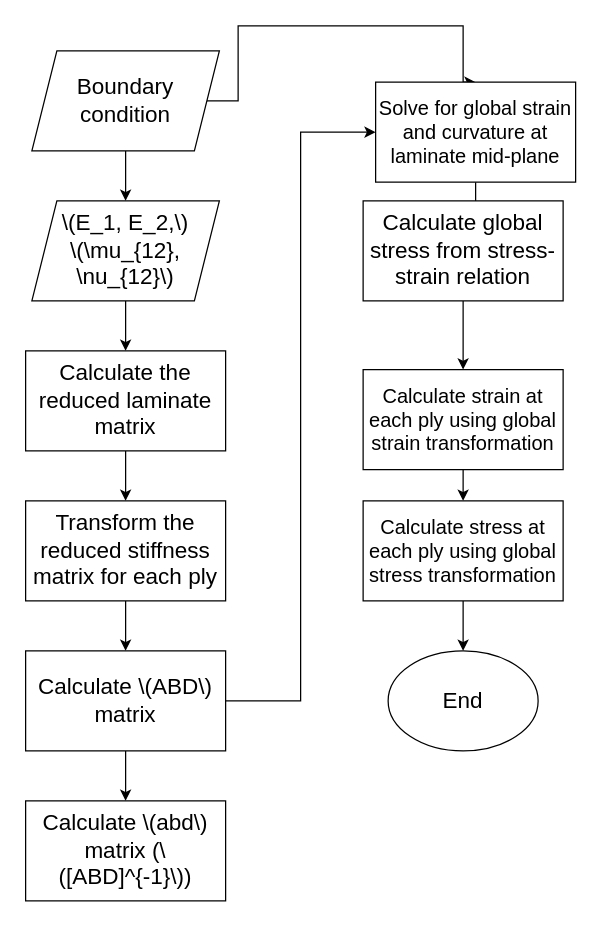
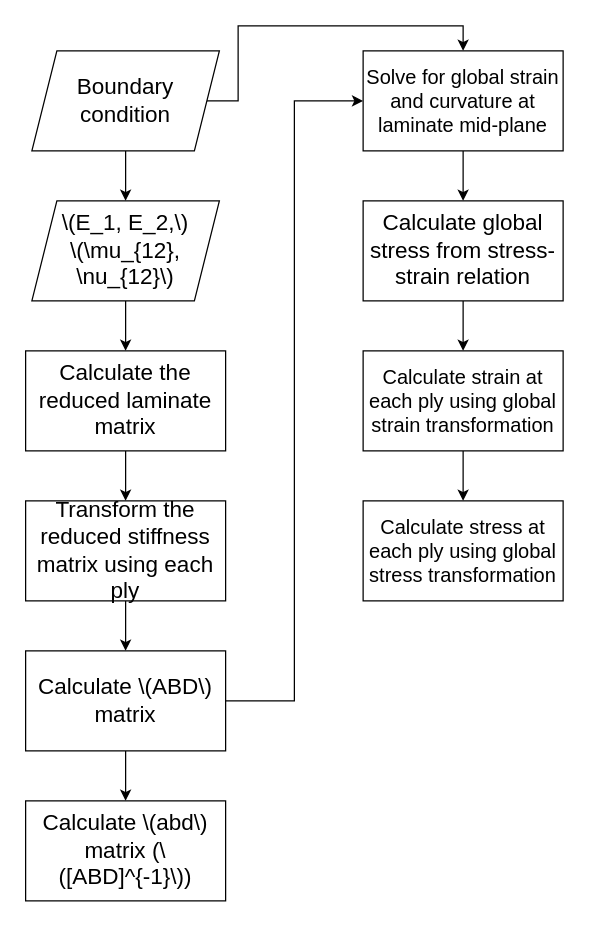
node "Solve for global strain and curvature at laminate mid-plane": moved (476, 132) -> (463, 101)
node "Calculate strain at each ply using global strain transformation": moved (463, 419) -> (463, 401)
node "Transform the reduced stiffness matrix for each ply": label "Transform the reduced stiffness matrix for each ply" -> "Transform the reduced stiffness matrix using each ply"
edge "Calculate stress at each ply using global stress transformation" -> "End": removed
node "End": removed
